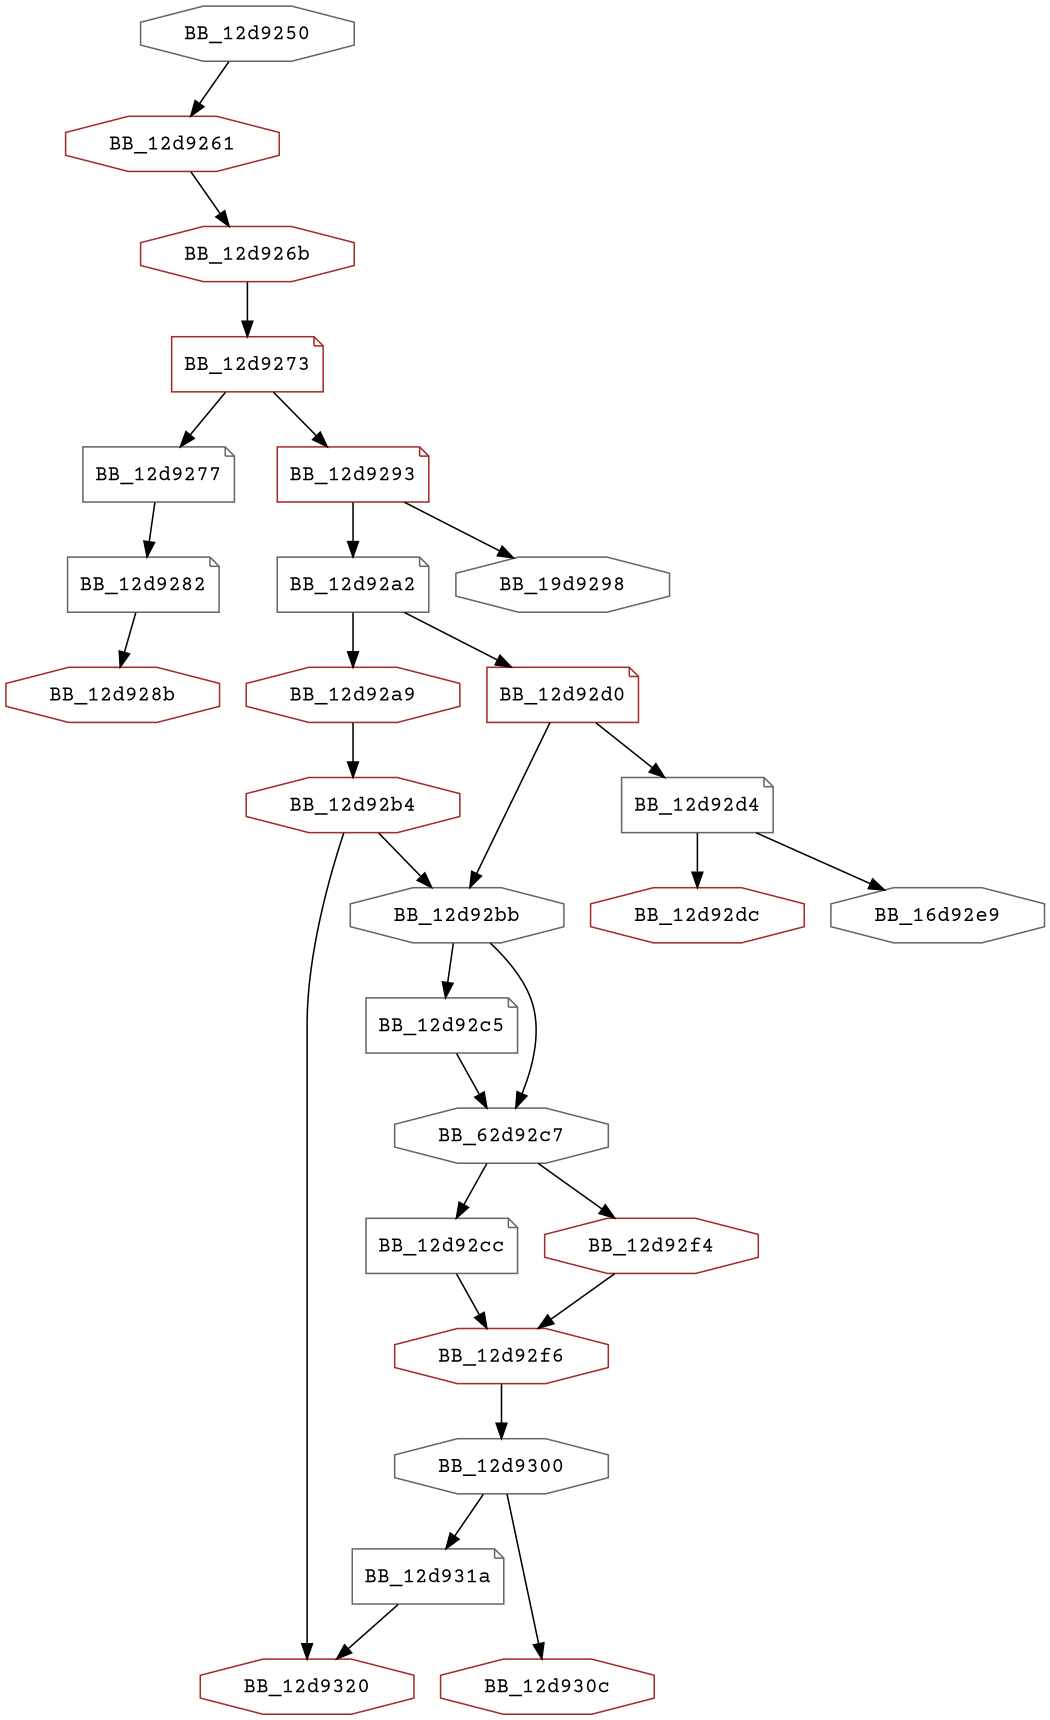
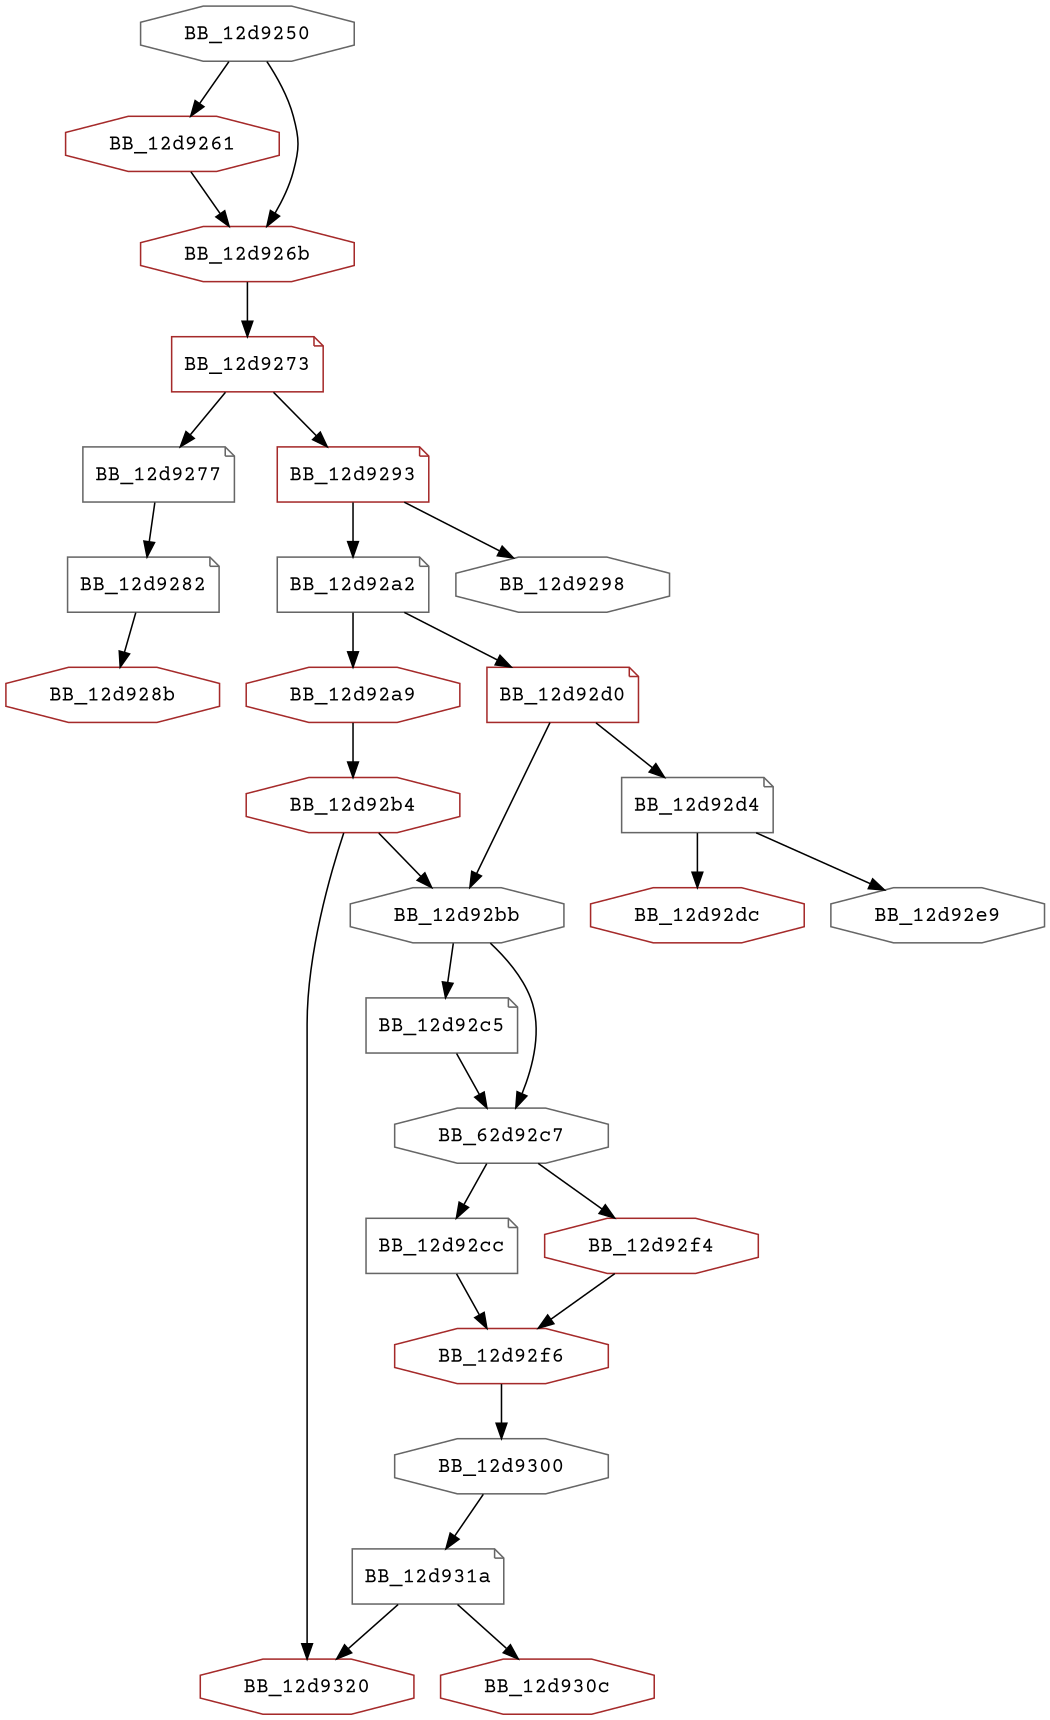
edge "BB_12d9250" -> "BB_12d926b": added
node "BB_19d9298": label "BB_19d9298" -> "BB_12d9298"
node "BB_16d92e9": label "BB_16d92e9" -> "BB_12d92e9"
edge "BB_12d9300" -> "BB_12d930c": now "BB_12d931a" -> "BB_12d930c"
